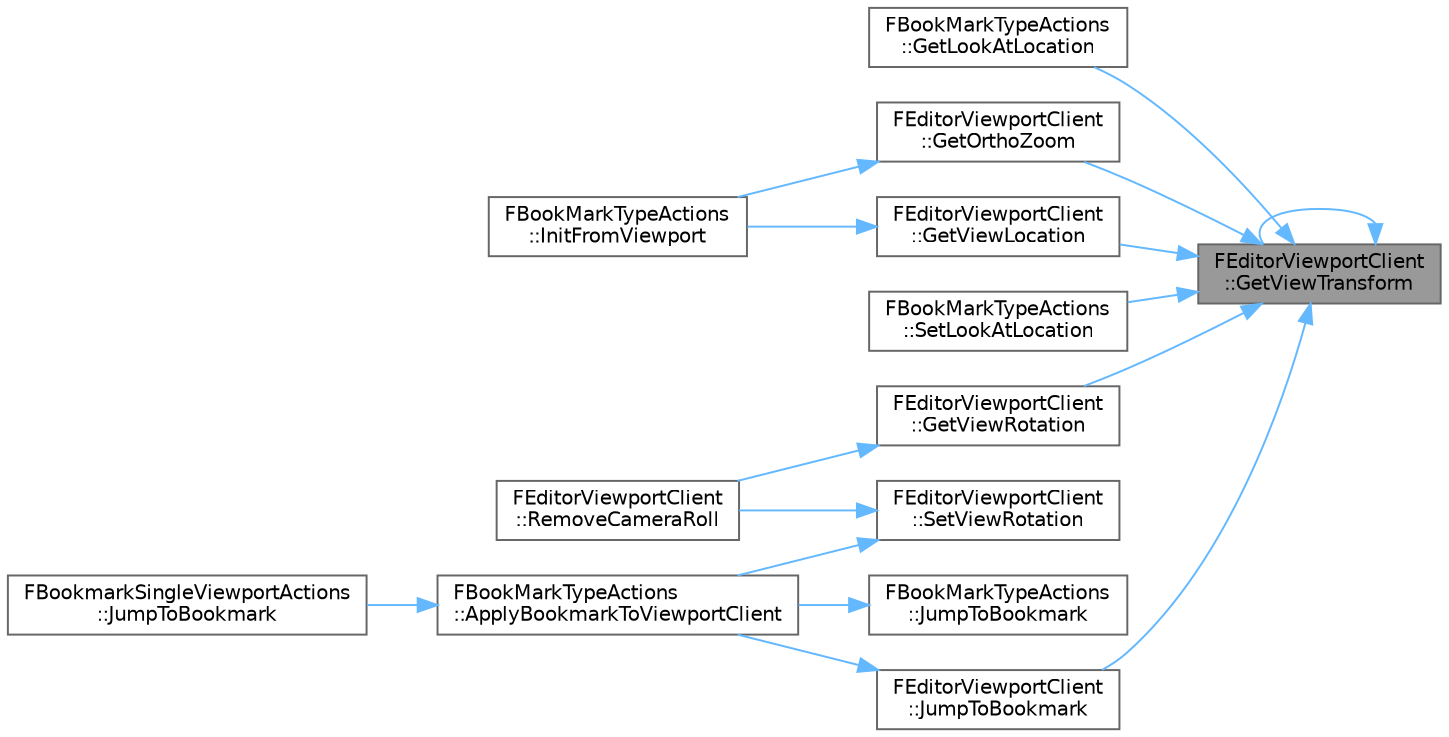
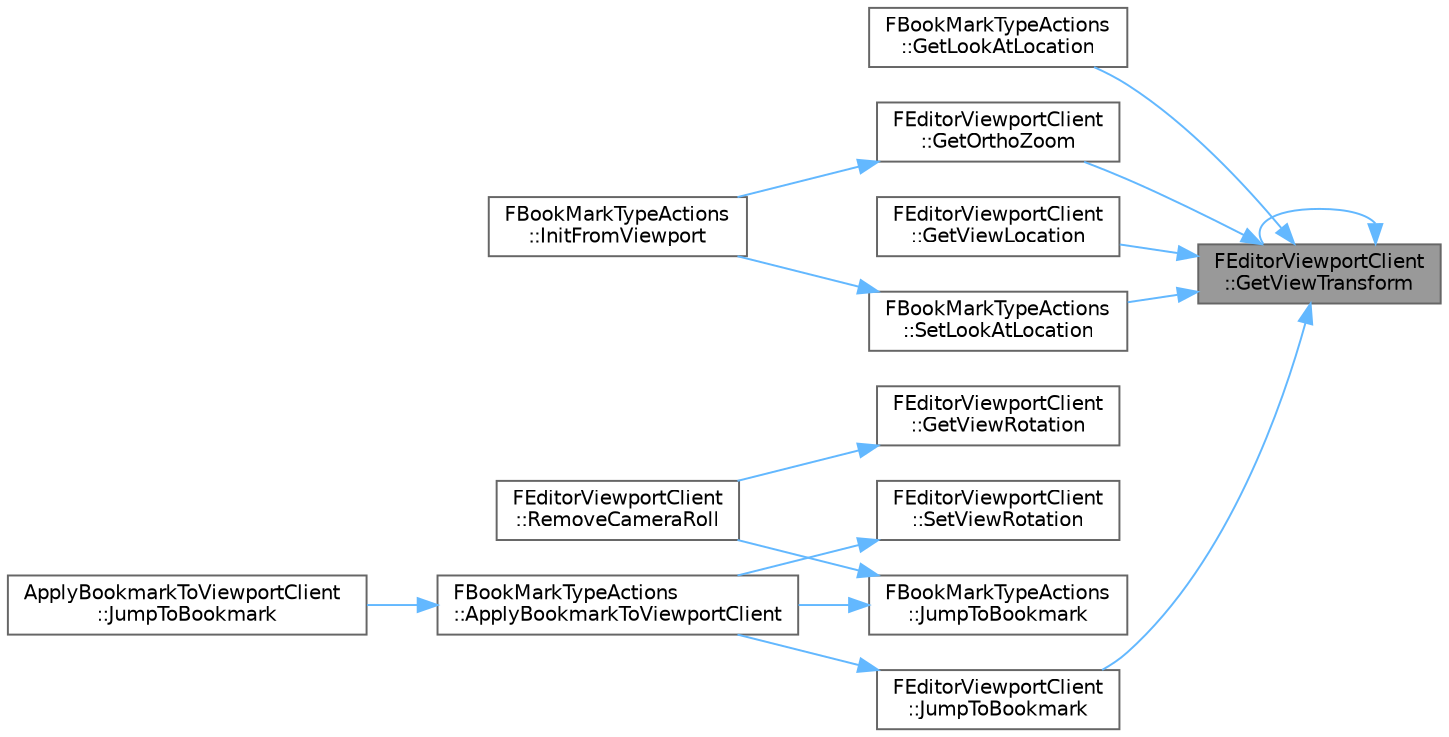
edge "FBookMarkTypeActions ::InitFromViewport" -> "FEditorViewportClient ::GetViewLocation": now "FBookMarkTypeActions ::InitFromViewport" -> "FBookMarkTypeActions ::SetLookAtLocation"
edge "FEditorViewportClient ::GetViewRotation" -> "FEditorViewportClient ::GetViewTransform": removed
edge "FEditorViewportClient ::RemoveCameraRoll" -> "FEditorViewportClient ::SetViewRotation": now "FEditorViewportClient ::RemoveCameraRoll" -> "FBookMarkTypeActions ::JumpToBookmark"
node "FBookmarkSingleViewportActions ::JumpToBookmark": label "FBookmarkSingleViewportActions ::JumpToBookmark" -> "ApplyBookmarkToViewportClient ::JumpToBookmark"
